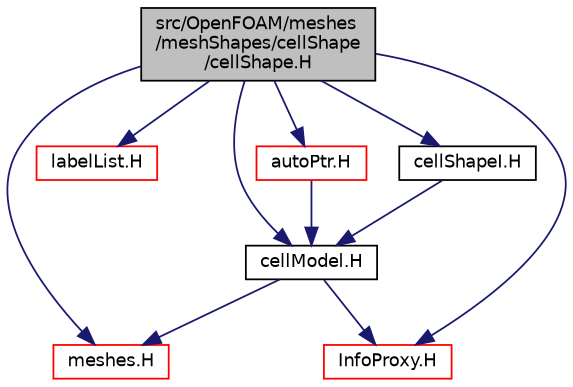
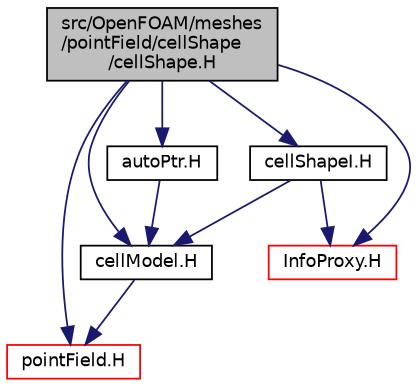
node "src/OpenFOAM/meshes /meshShapes/cellShape /cellShape.H": label "src/OpenFOAM/meshes /meshShapes/cellShape /cellShape.H" -> "src/OpenFOAM/meshes /pointField/cellShape /cellShape.H"
node "labelList.H": removed
node "autoPtr.H": color red -> black
edge "cellModel.H" -> "InfoProxy.H": now "cellShapeI.H" -> "InfoProxy.H"
node "meshes.H": label "meshes.H" -> "pointField.H"
